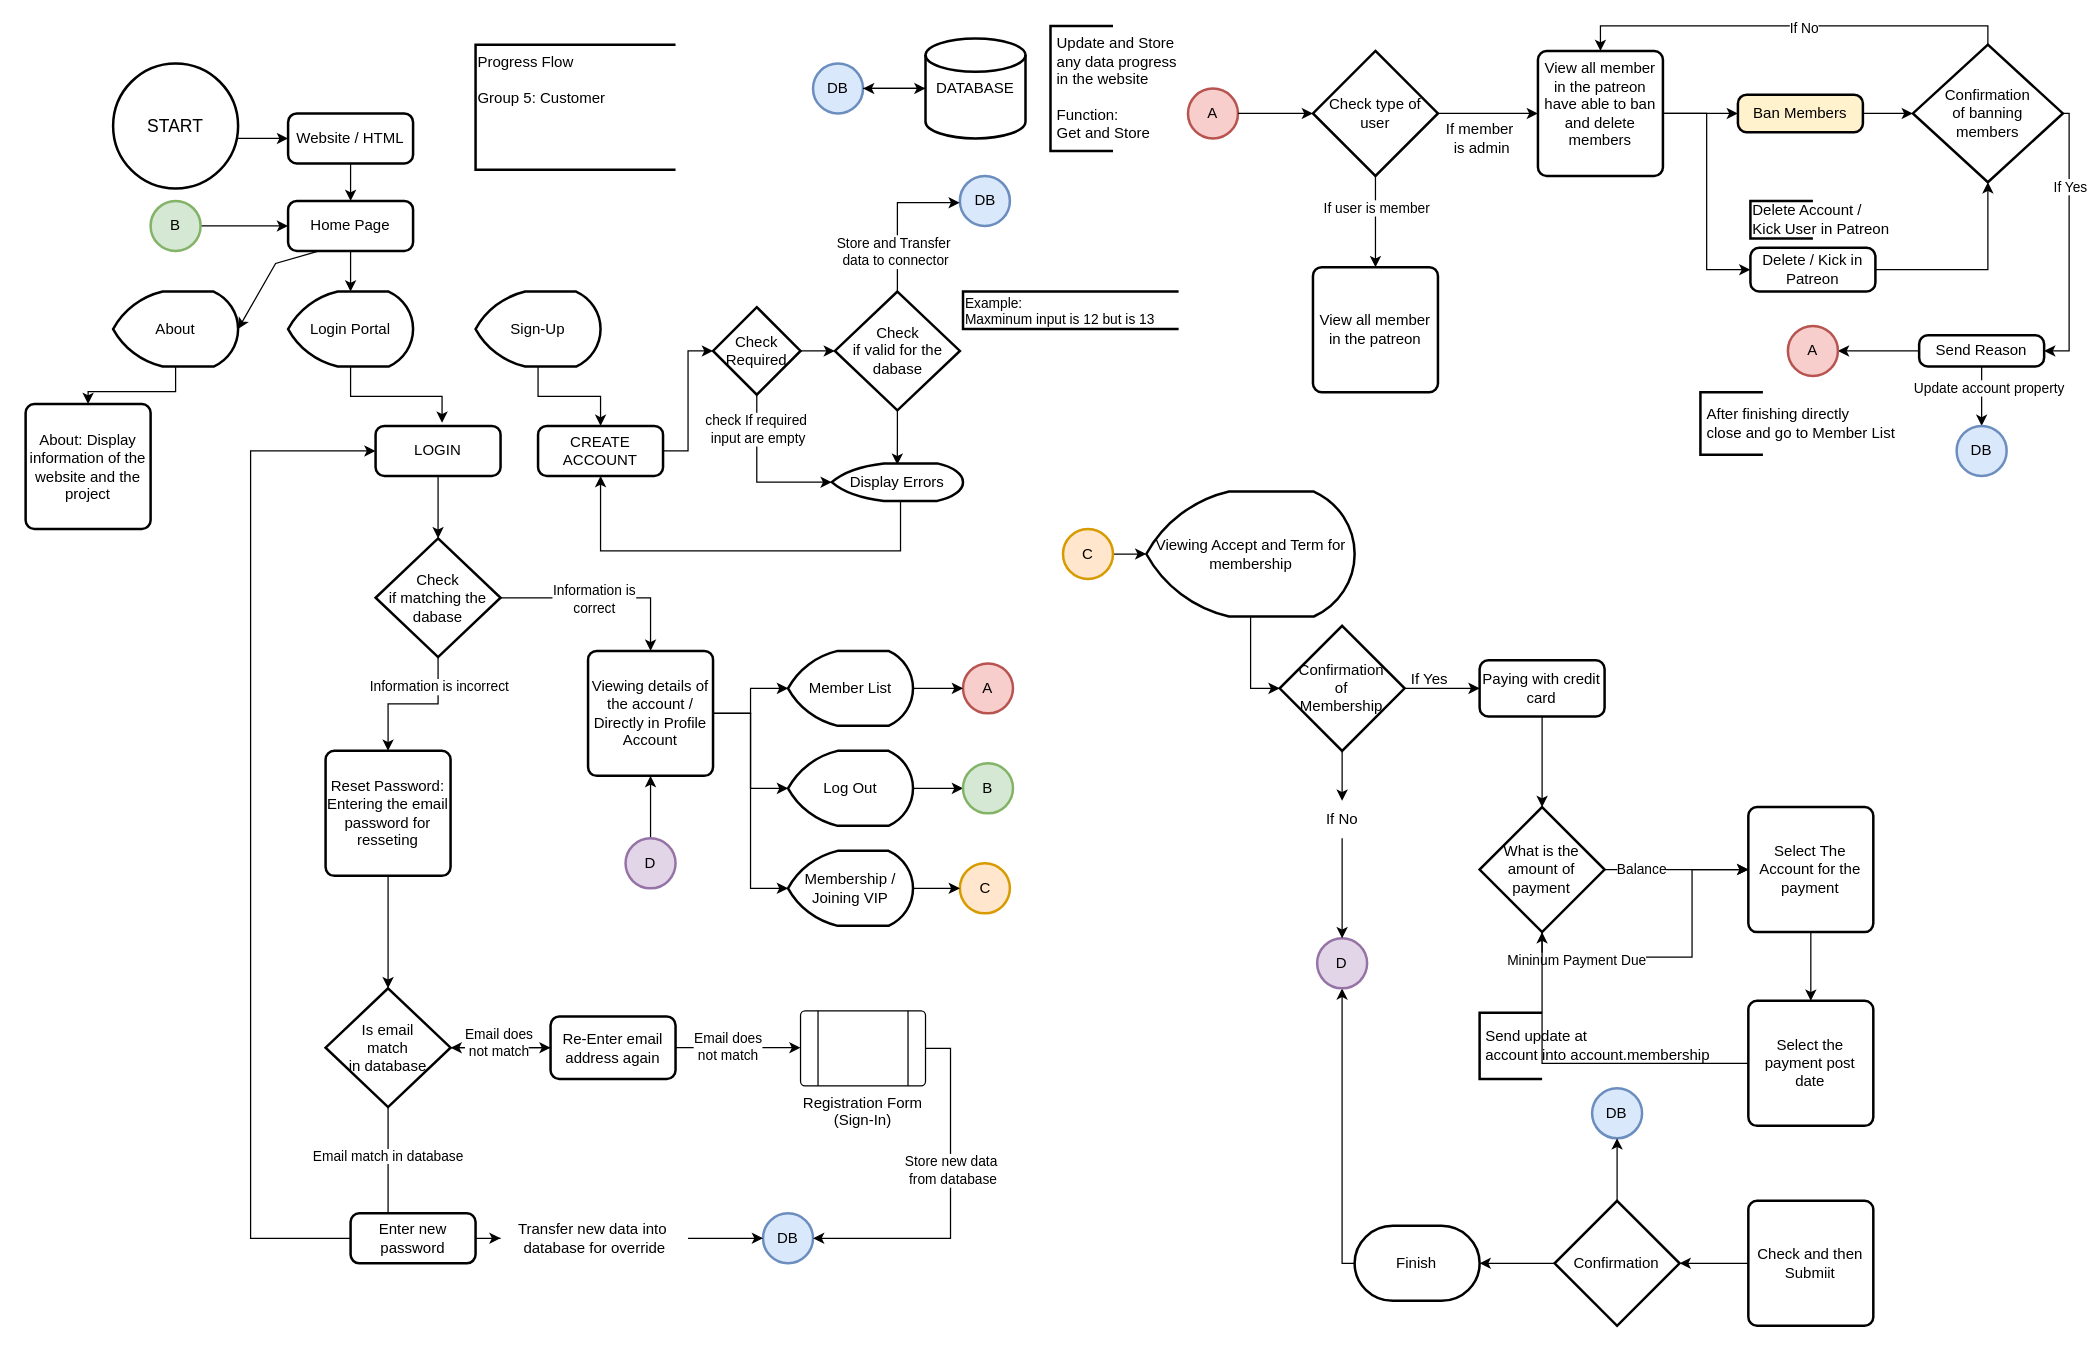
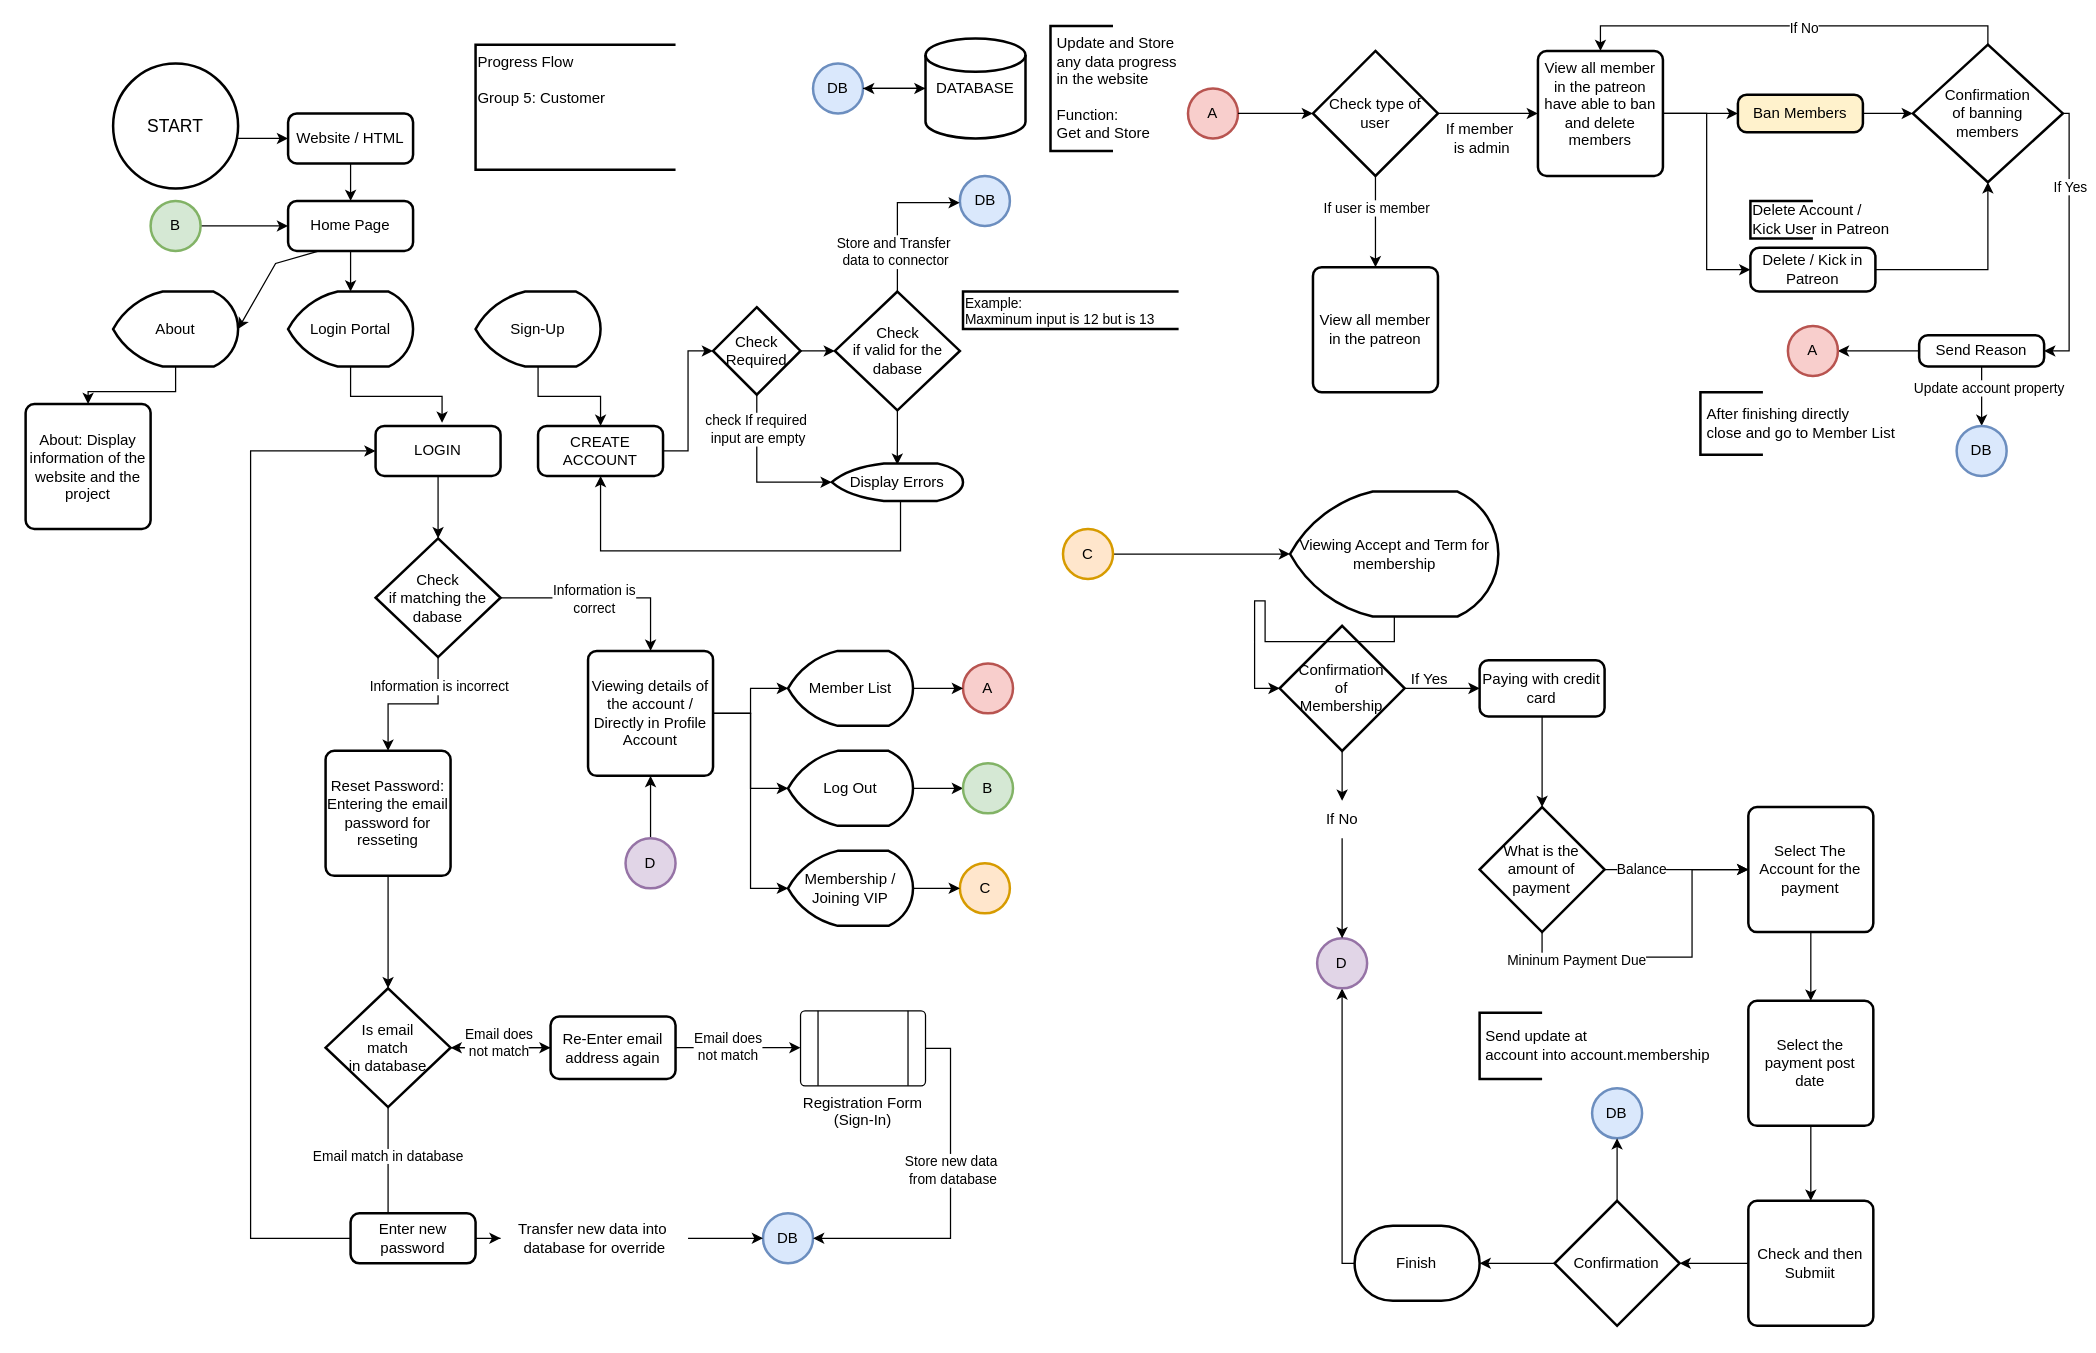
node "Viewing Accept and Term for membership": moved (1251, 554) -> (1394, 554)
edge "Select the payment post date" -> "What is the amount of payment": now "Select the payment post date" -> "Check and then Submiit"
